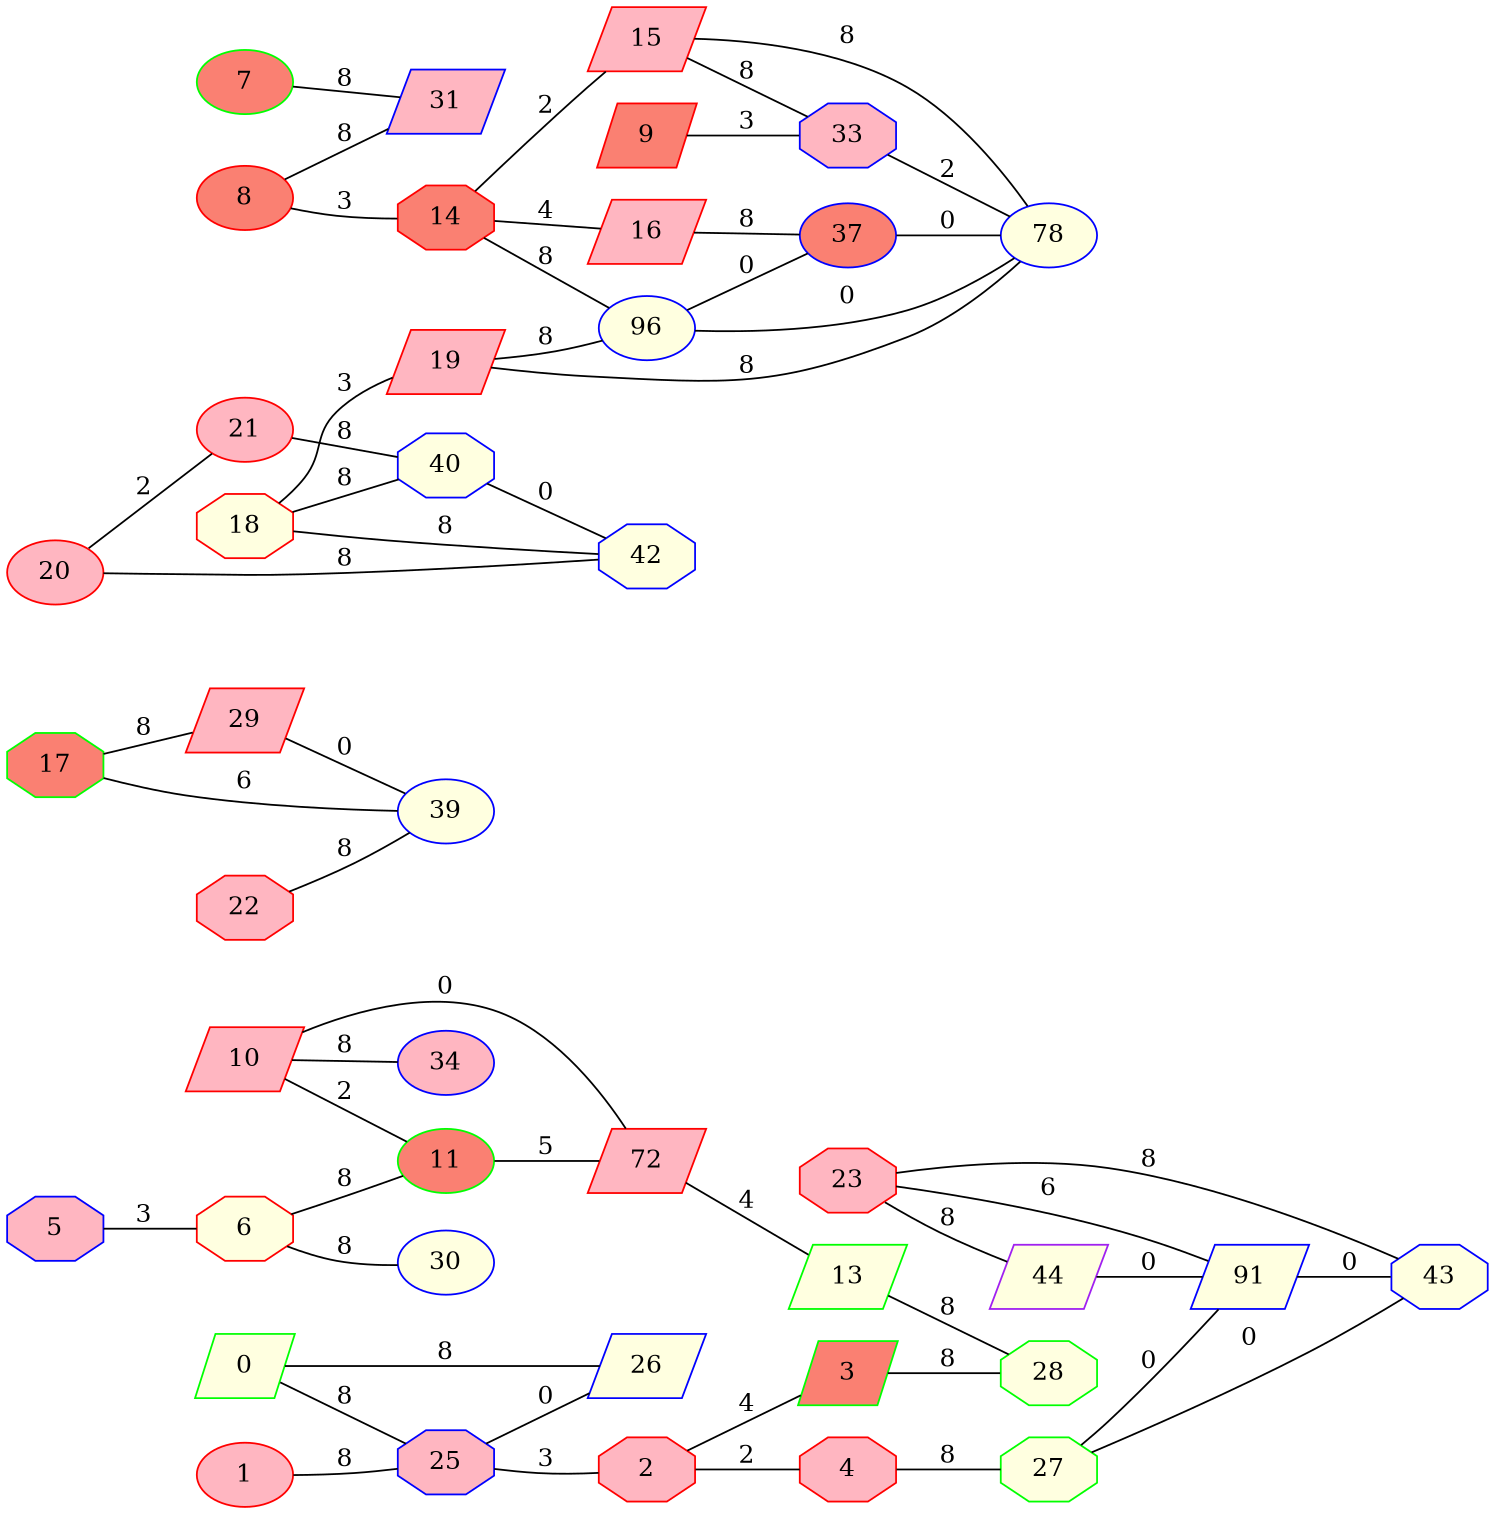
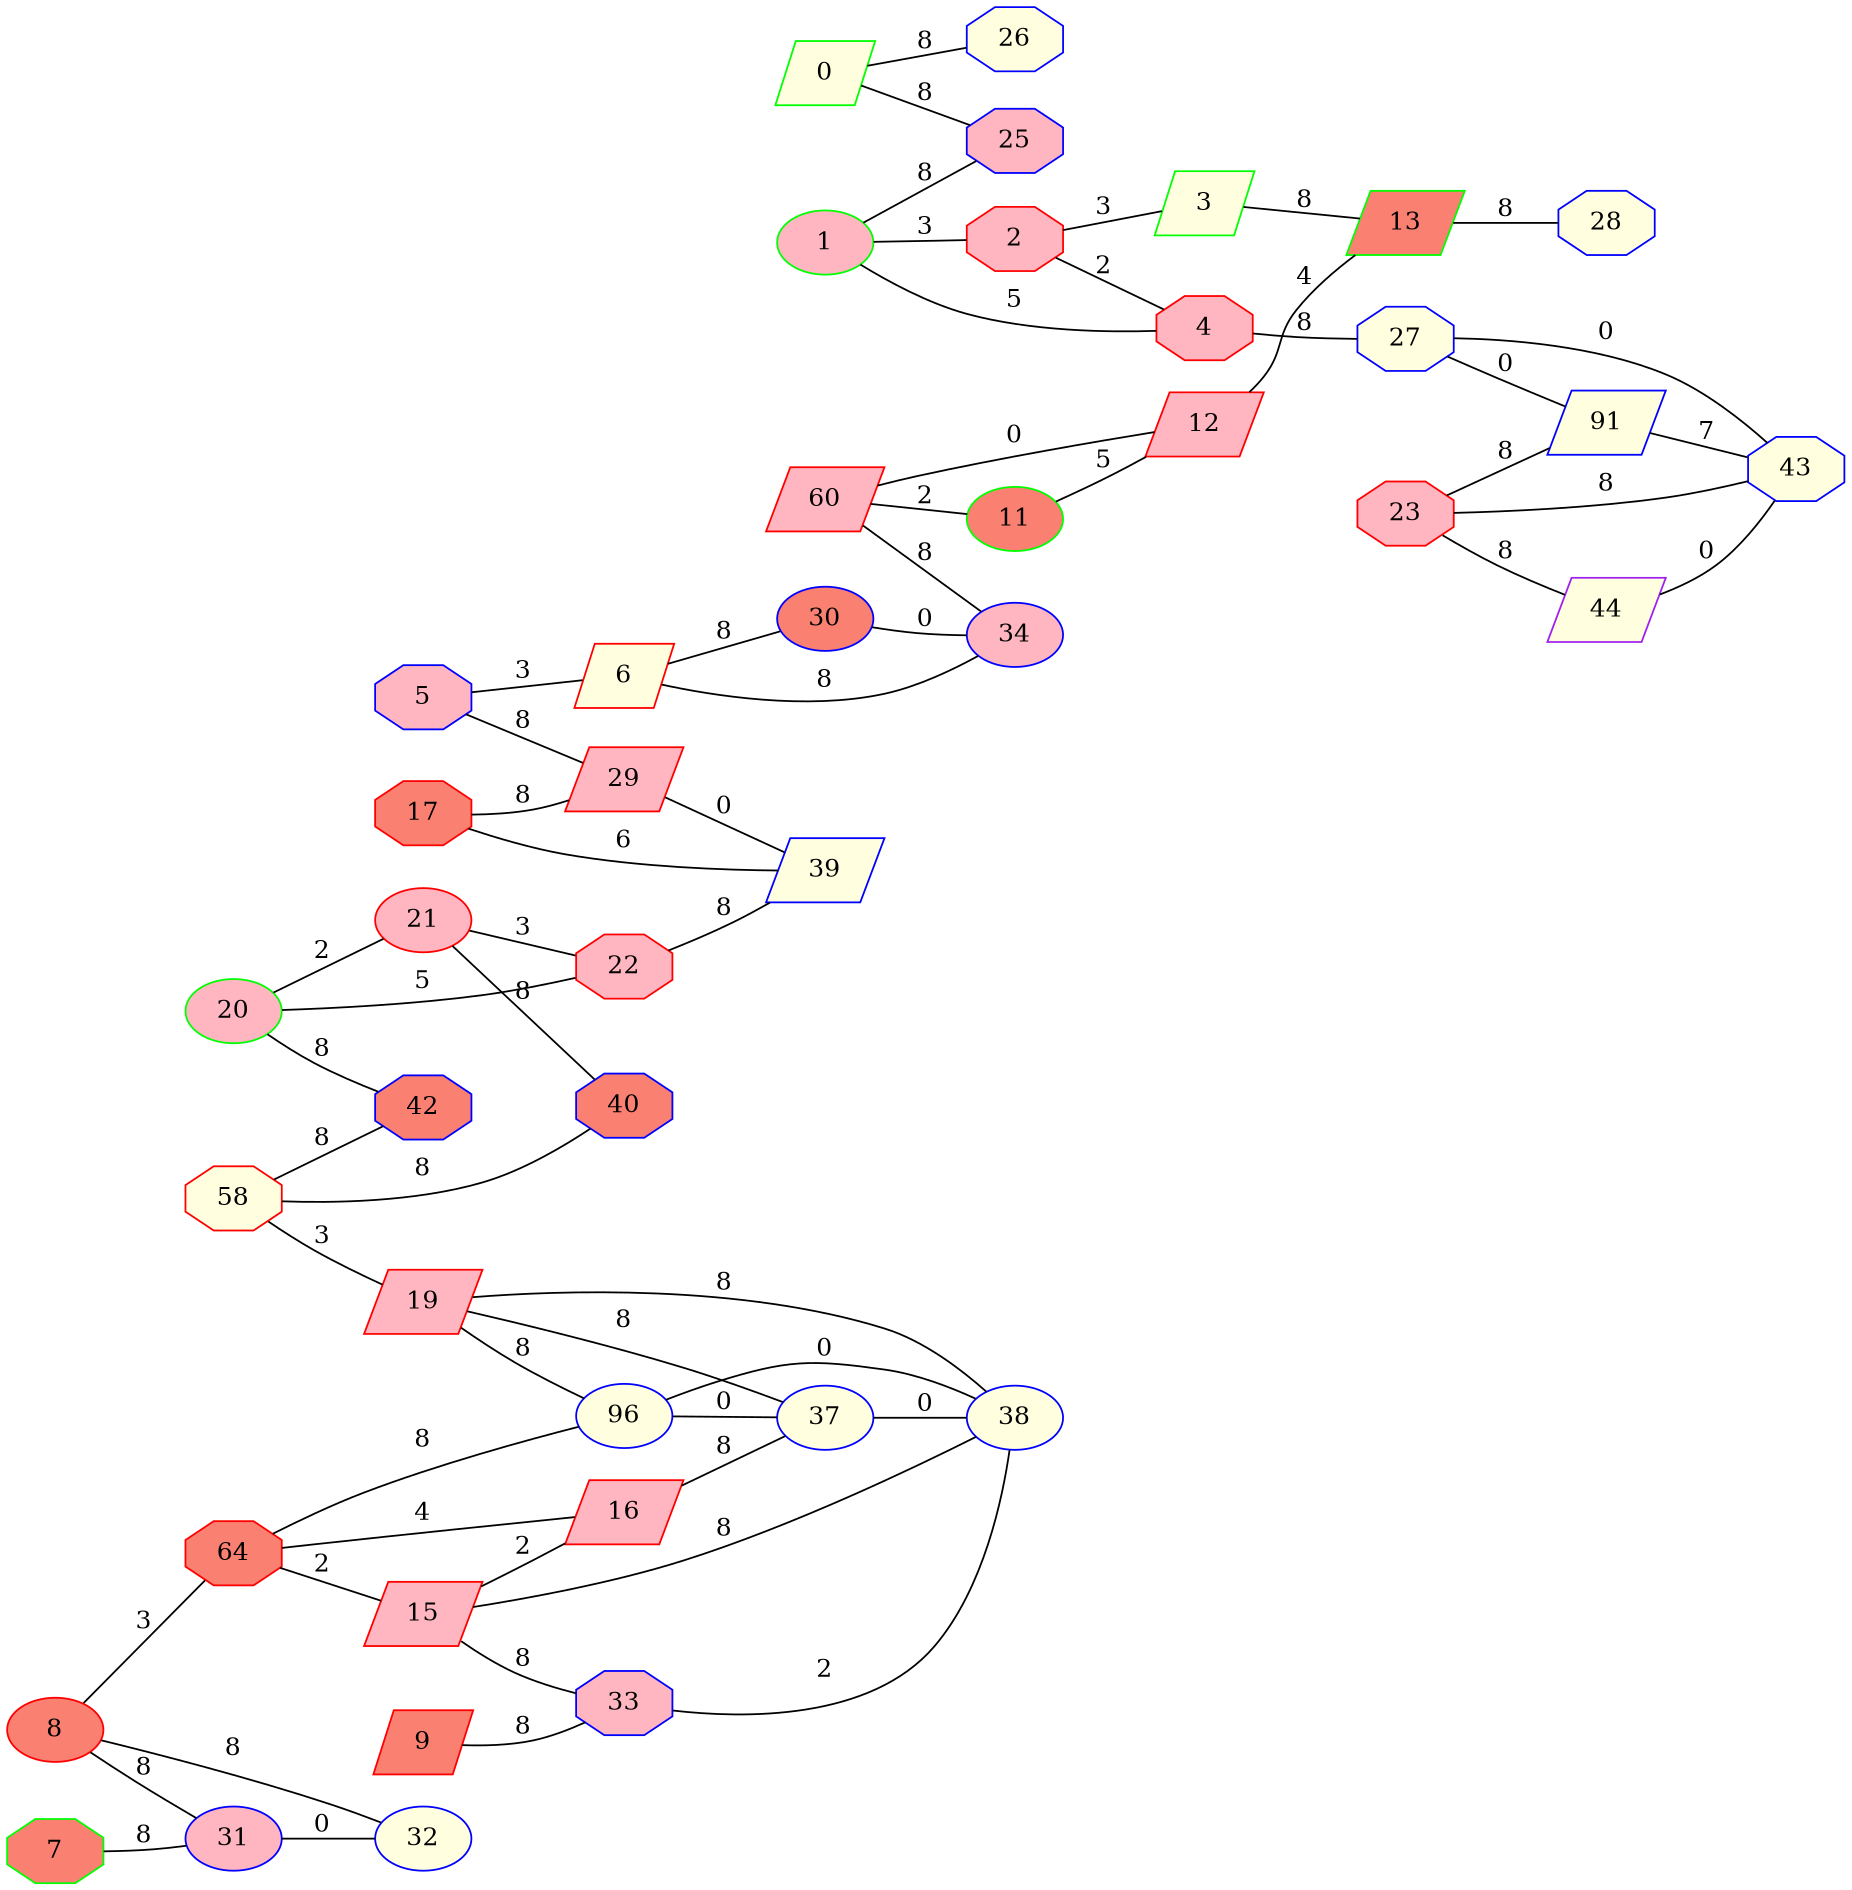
node "7": shape ellipse -> octagon
node "31": shape parallelogram -> ellipse
edge "9" -- "33": label "3" -> "8"
node "14": label "14" -> "64"
node "37": fillcolor salmon -> lightyellow
node "78": label "78" -> "38"
edge "1" -- "4": added, label "5"
node "40": fillcolor lightyellow -> salmon
edge "40" -- "42": removed, label "0"
node "18": label "18" -> "58"
node "42": fillcolor lightyellow -> salmon
node "20": color red -> green
edge "30" -- "34": added, label "0"
edge "5" -- "29": added, label "8"
node "17": color green -> red
node "39": shape ellipse -> parallelogram
edge "21" -- "22": added, label "3"
edge "22" -- "20": added, label "5"
node "10": label "10" -> "60"
node "72": label "72" -> "12"
edge "23" -- "91": label "6" -> "8"
edge "11" -- "6": now "34" -- "6"
node "6": shape octagon -> parallelogram
node "30": fillcolor lightyellow -> salmon
edge "91" -- "43": label "0" -> "7"
node "13": fillcolor lightyellow -> salmon
edge "44" -- "91": now "44" -- "43"
edge "19" -- "37": added, label "8"
node "26": shape parallelogram -> octagon
node "3": fillcolor salmon -> lightyellow
edge "3" -- "28": now "3" -- "13"
node "28": color green -> blue
edge "3" -- "2": label "4" -> "3"
edge "26" -- "25": removed, label "0"
node "27": color green -> blue
edge "25" -- "2": now "1" -- "2"
node "1": color red -> green
edge "16" -- "15": added, label "2"
node "32": added
